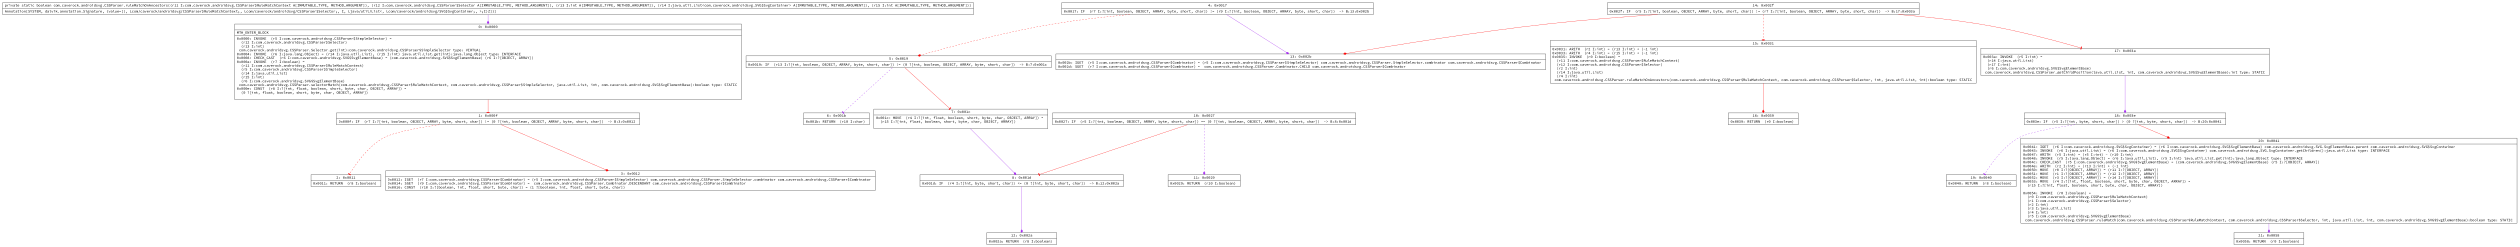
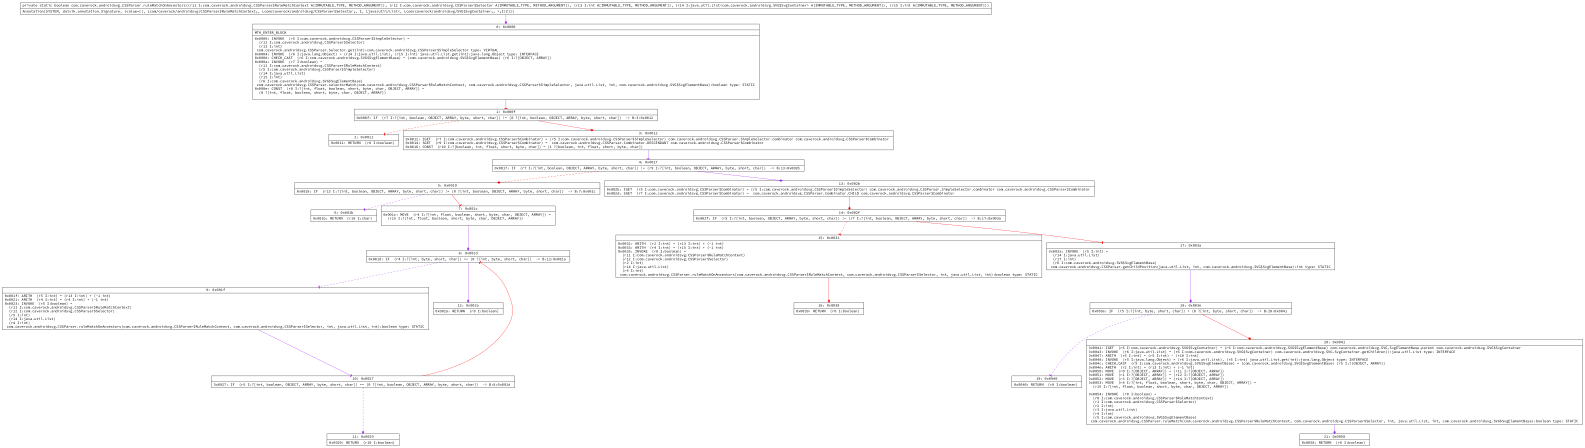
edge "14: 0x002f" -> "13: 0x002b": reversed
edge "3: 0x0012" -> "4: 0x0017": added
node "9: 0x001f": added
